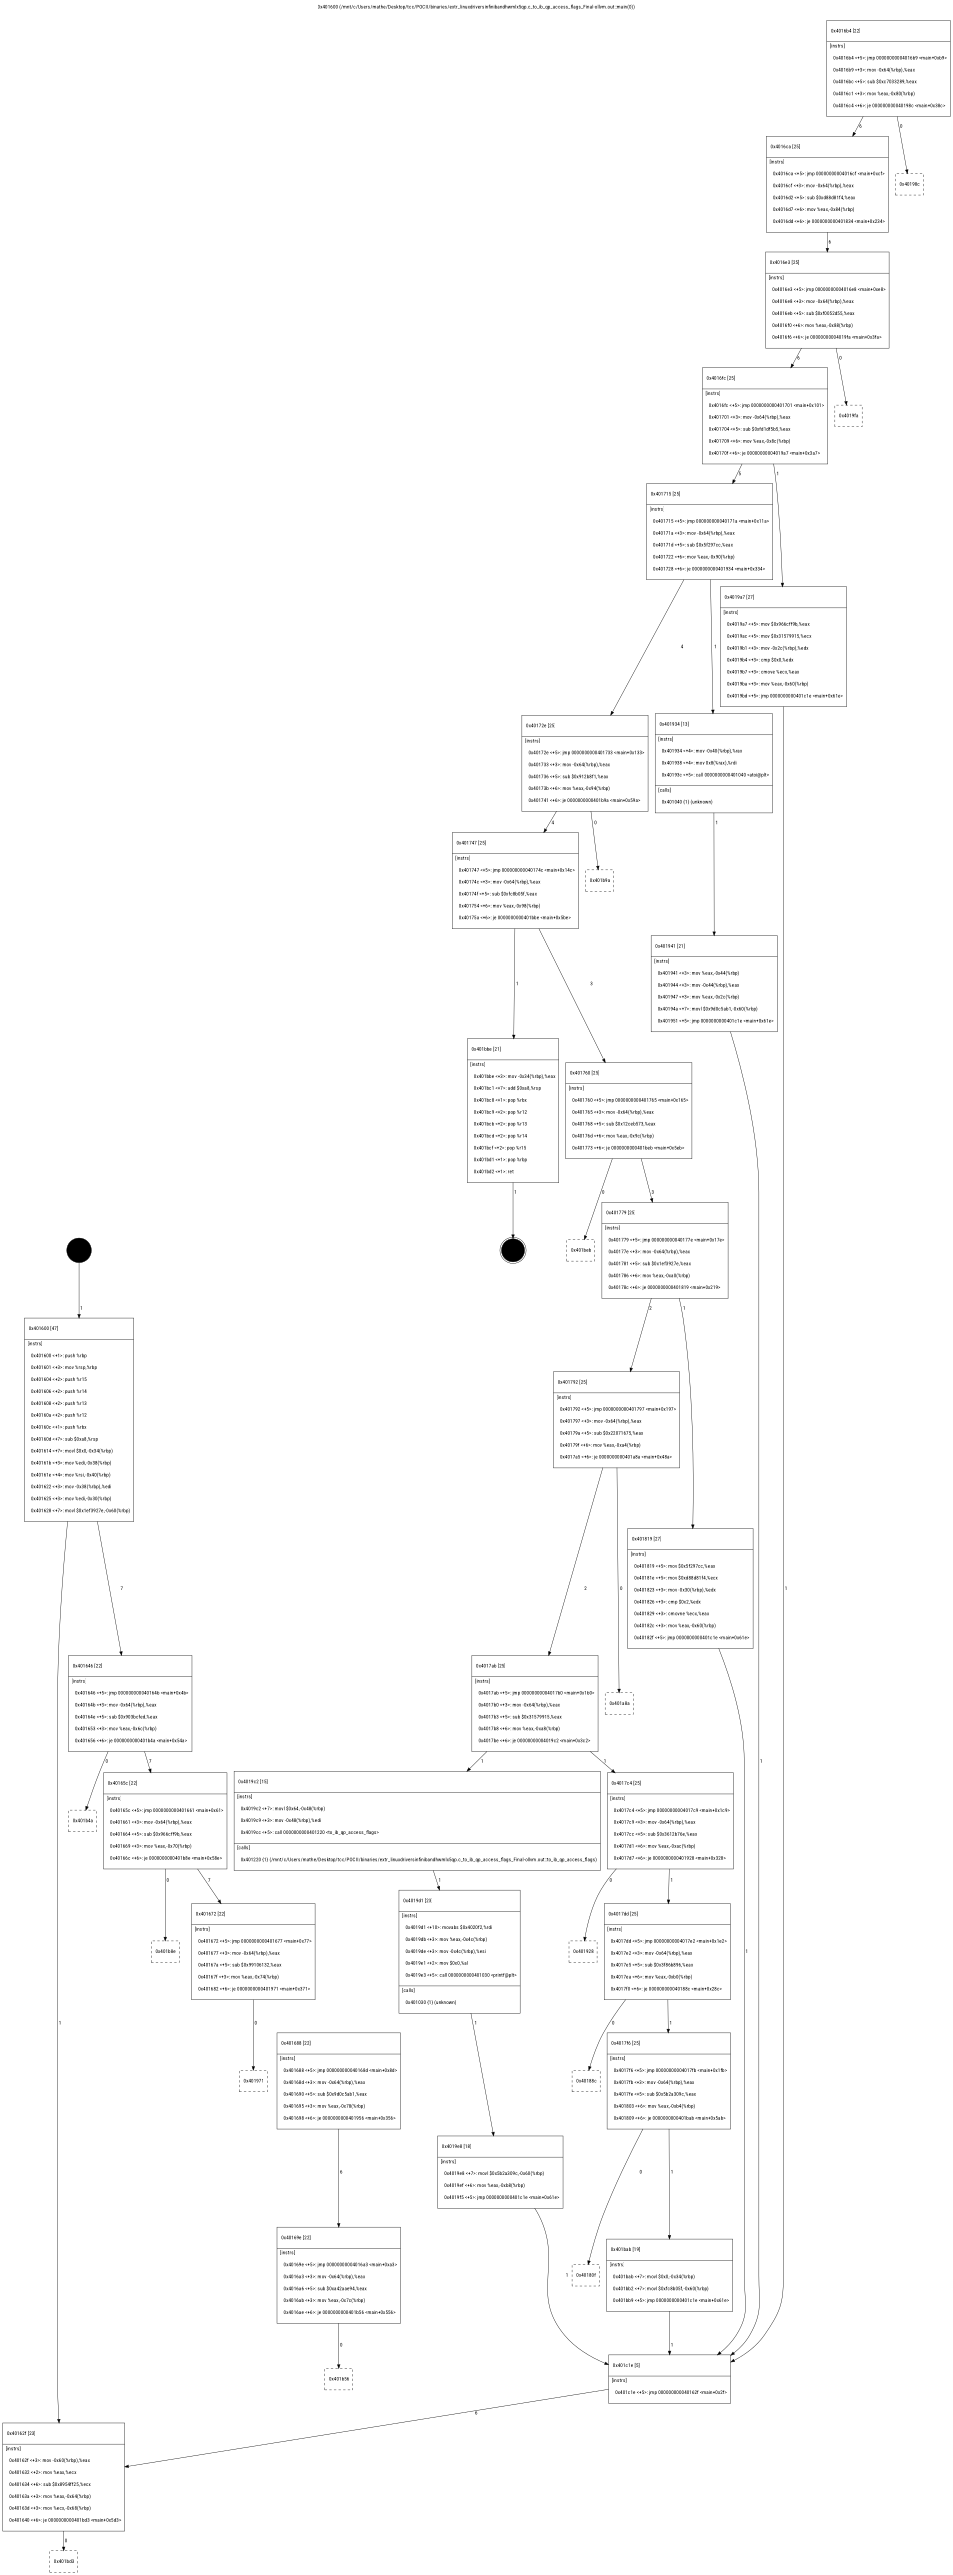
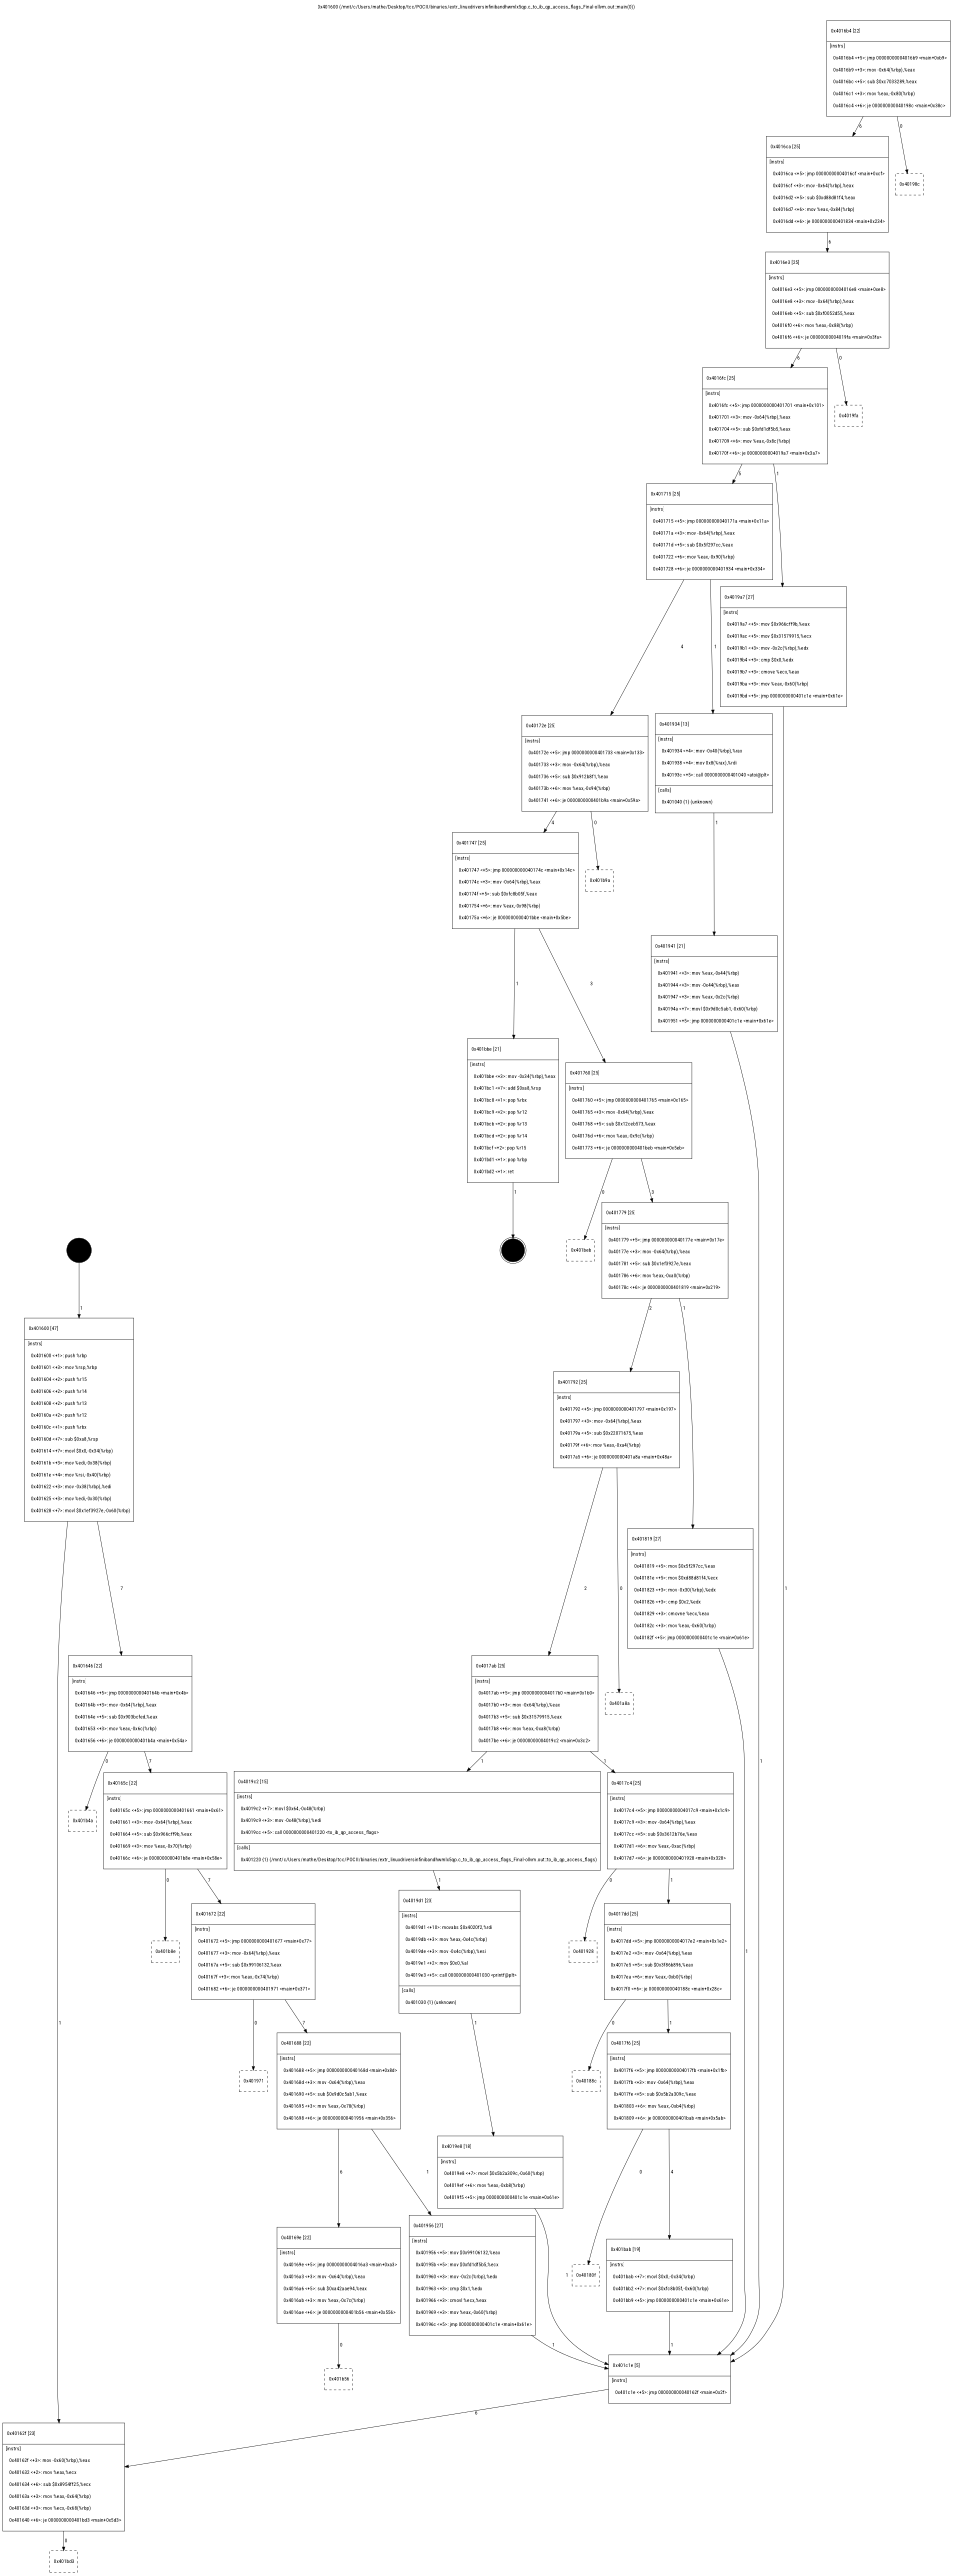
edge "0x401672 [22]" -> "0x401688 [22]": added, label "7"
edge "0x4017f6 [25]" -> "0x401bab [19]": label " 1" -> " 4"
node "0x401956 [27]": added
